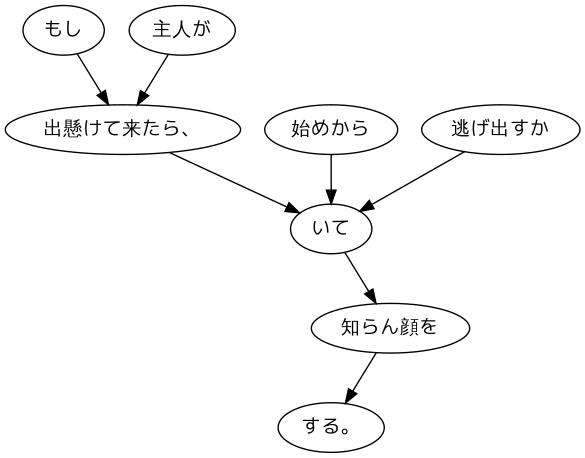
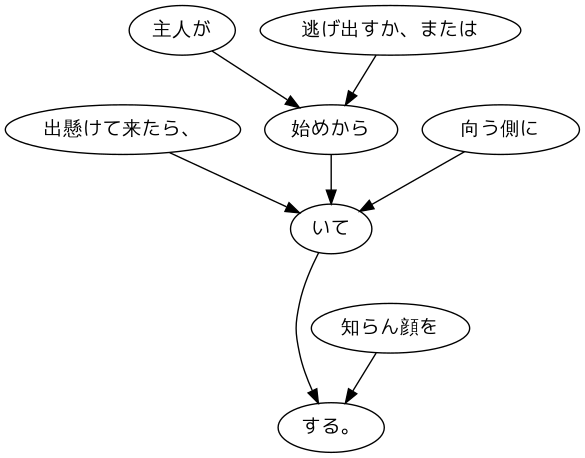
node "もし": removed
node "逃げ出すか、または": added
edge "主人が" -> "出懸けて来たら、": now "主人が" -> "始めから"
node "逃げ出すか": label "逃げ出すか" -> "向う側に"
edge "いて" -> "知らん顔を": now "いて" -> "する。"
